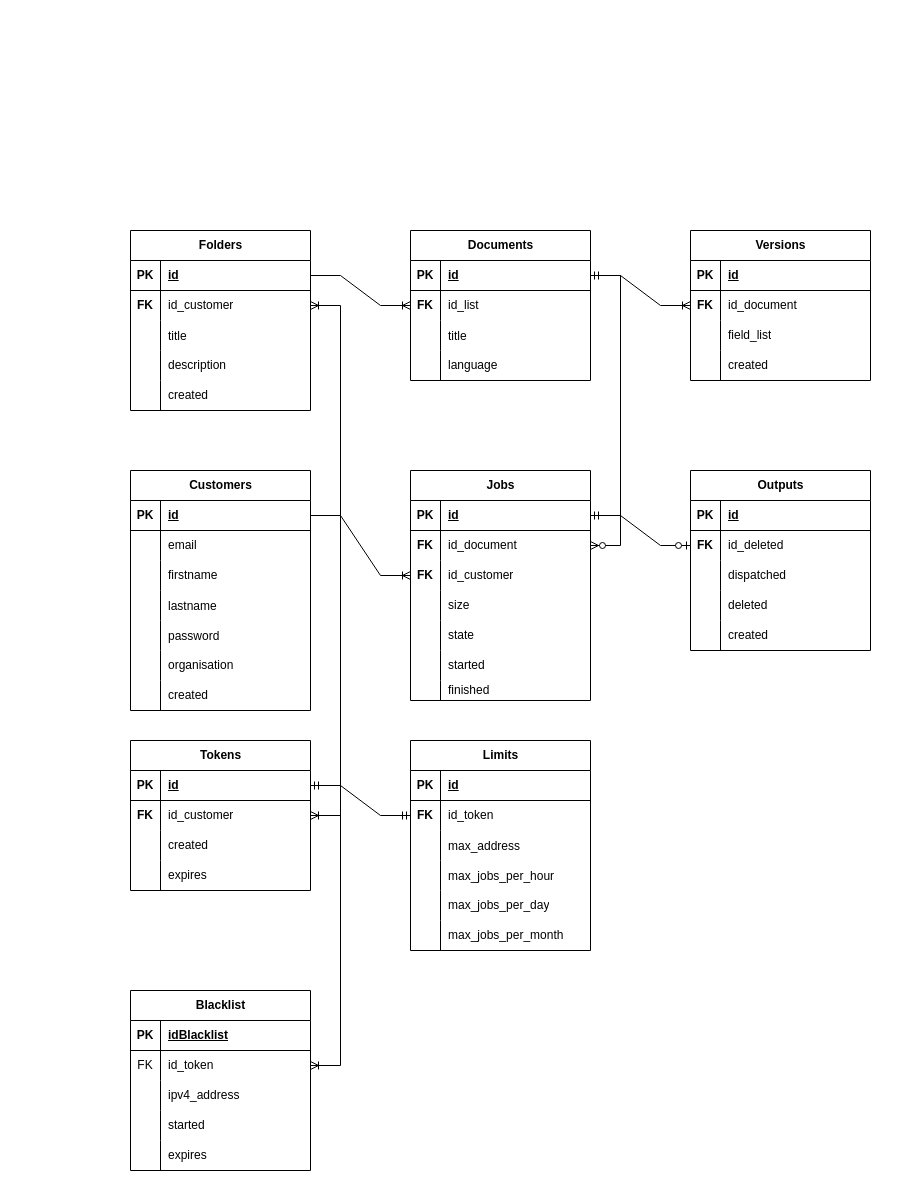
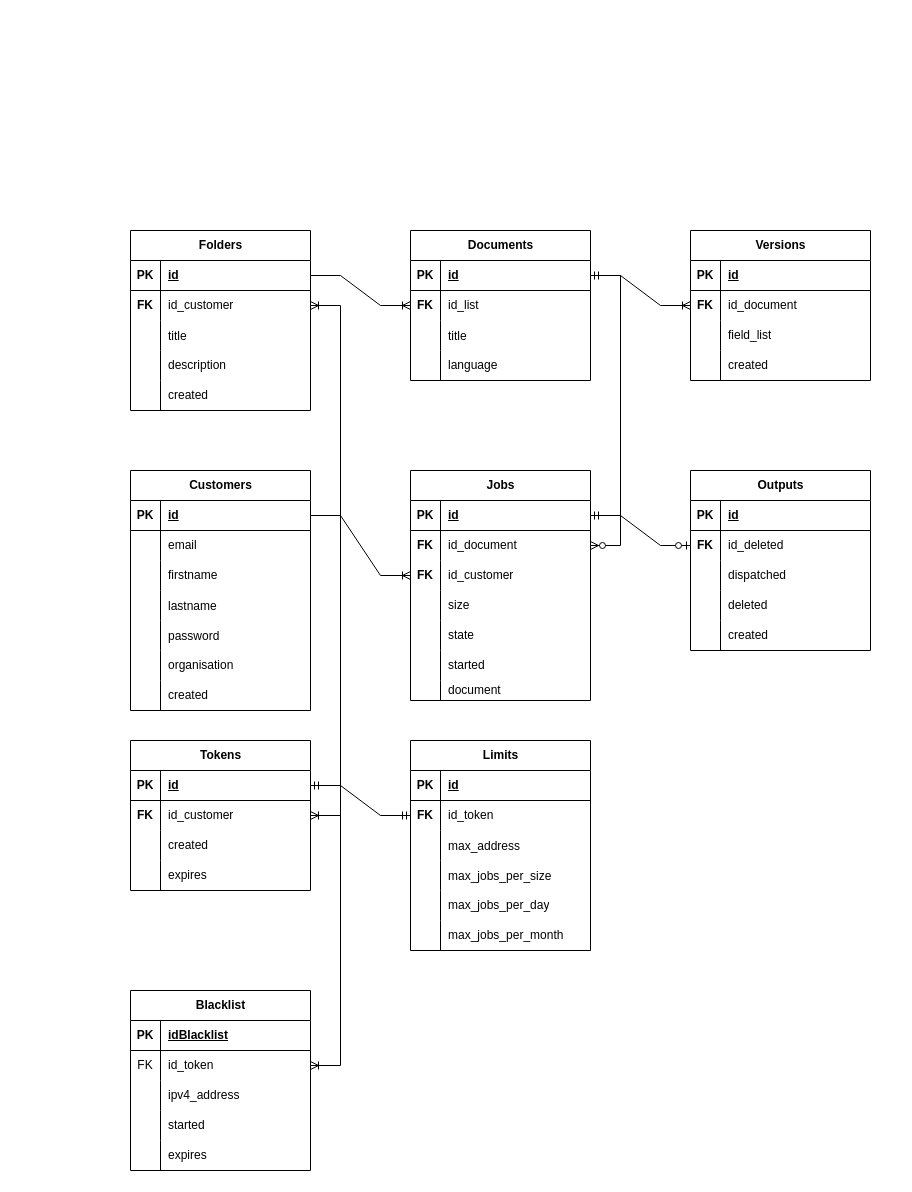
node "finished": label "finished" -> "document"
node "max_jobs_per_hour": label "max_jobs_per_hour" -> "max_jobs_per_size"
